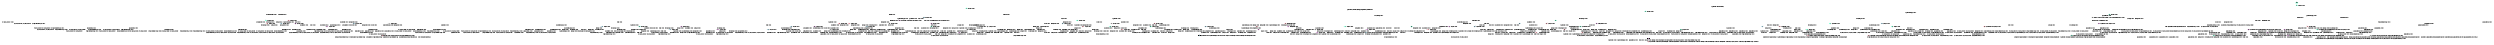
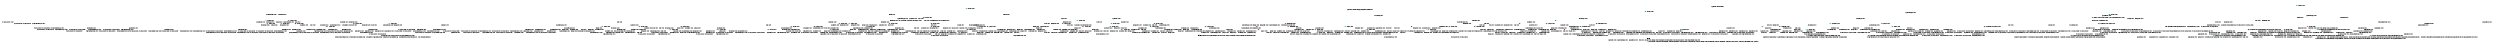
node "__start0": removed
